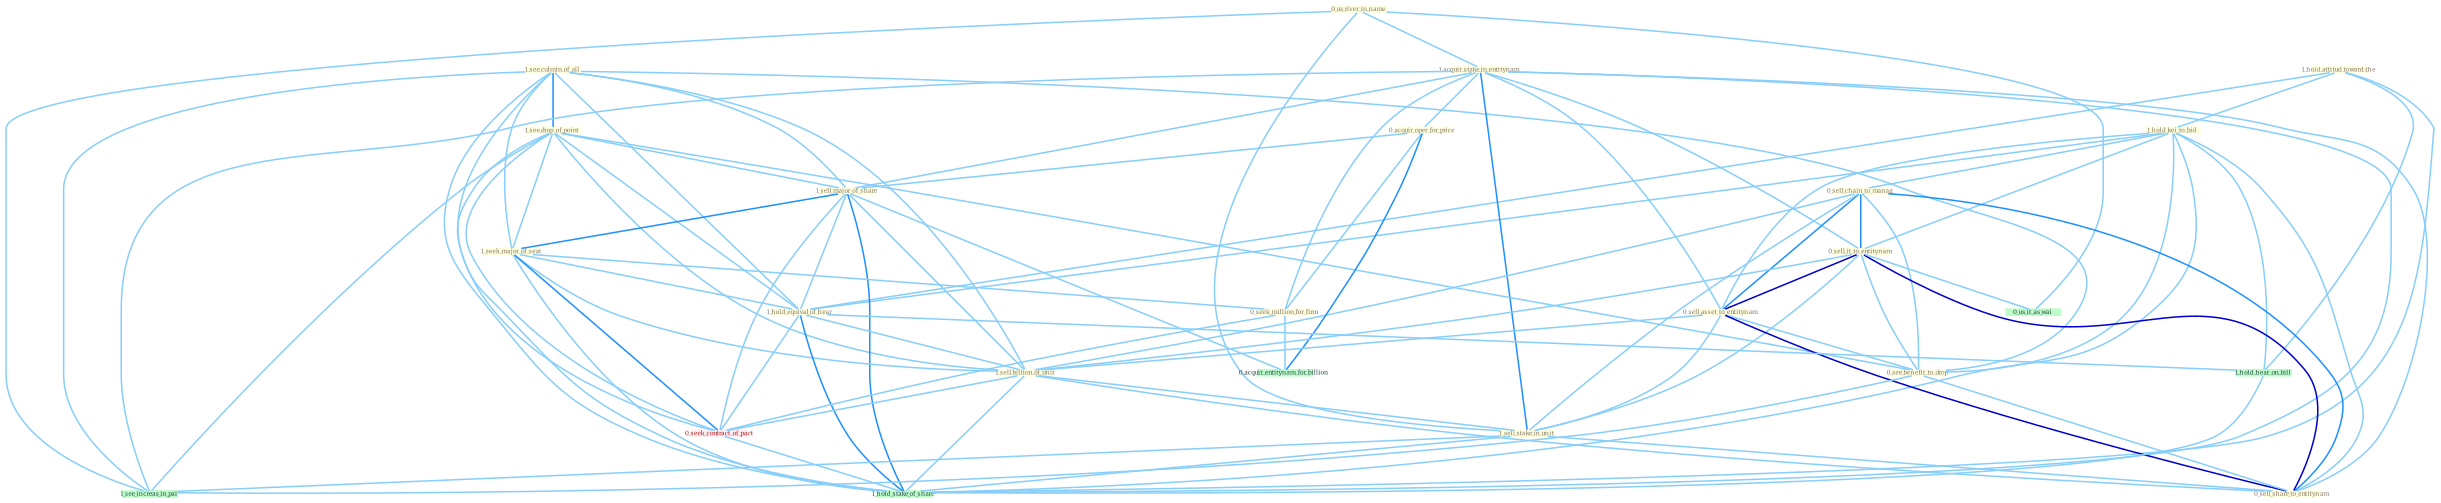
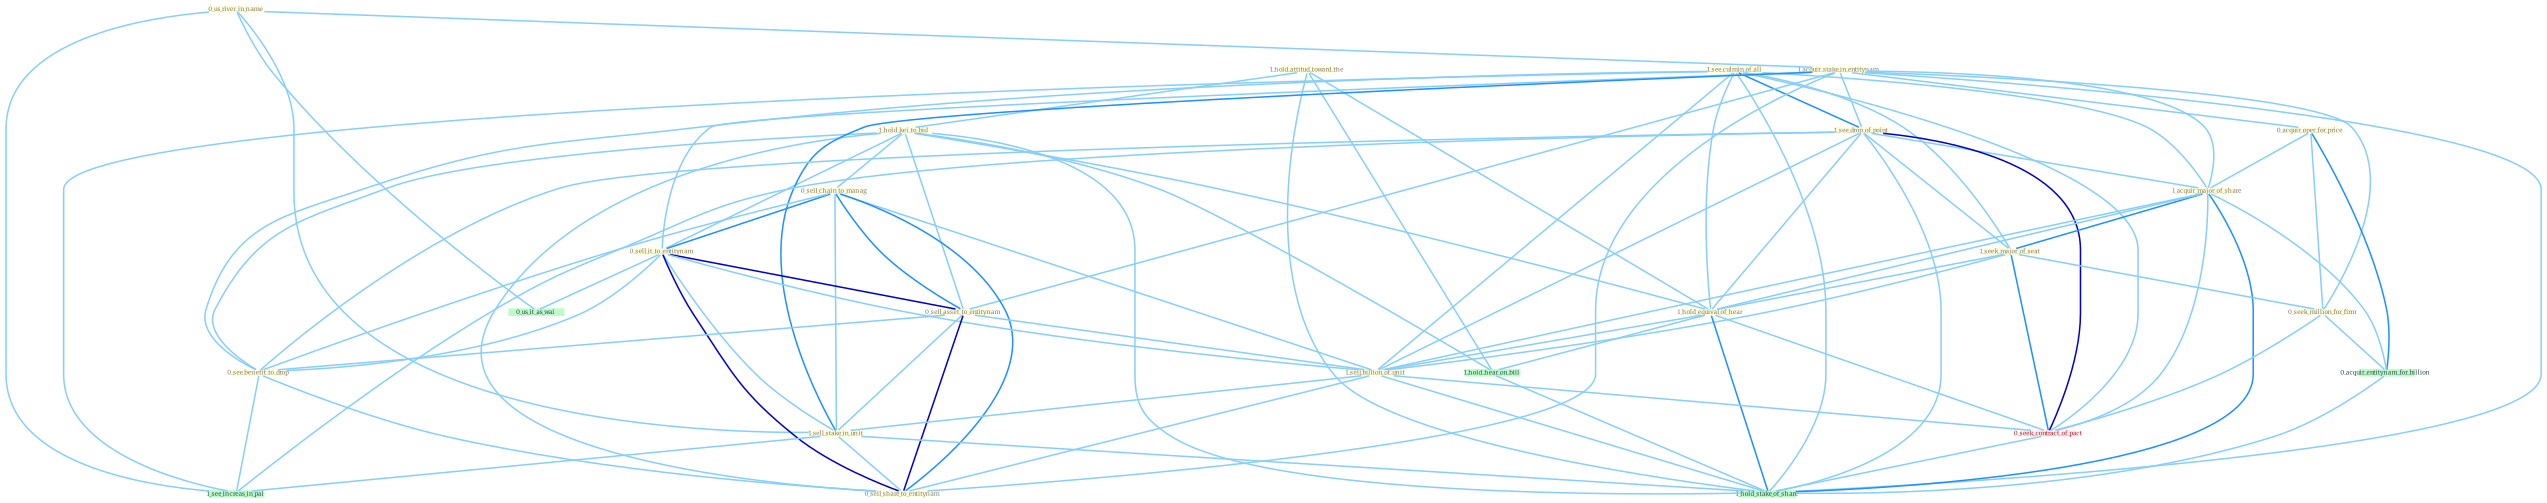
edge "1_acquir_stake_in_entitynam" -- "1_see_increas_in_pai": now "1_acquir_stake_in_entitynam" -- "1_see_drop_of_point"
node "1_sell_major_of_share": label "1_sell_major_of_share" -> "1_acquir_major_of_share"
edge "1_see_drop_of_point" -- "0_seek_contract_of_pact": color #87cefa -> #0000cd
edge "1_seek_major_of_seat" -- "1_hold_stake_of_share": now "0_acquir_entitynam_for_billion" -- "1_hold_stake_of_share"
